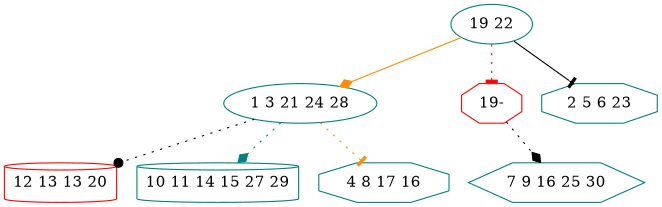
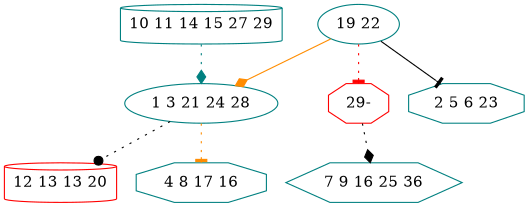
node "19-": label "19-" -> "29-"
edge "1 3 21 24 28" -> "10 11 14 15 27 29": reversed
node "7 9 16 25 30": label "7 9 16 25 30" -> "7 9 16 25 36"
